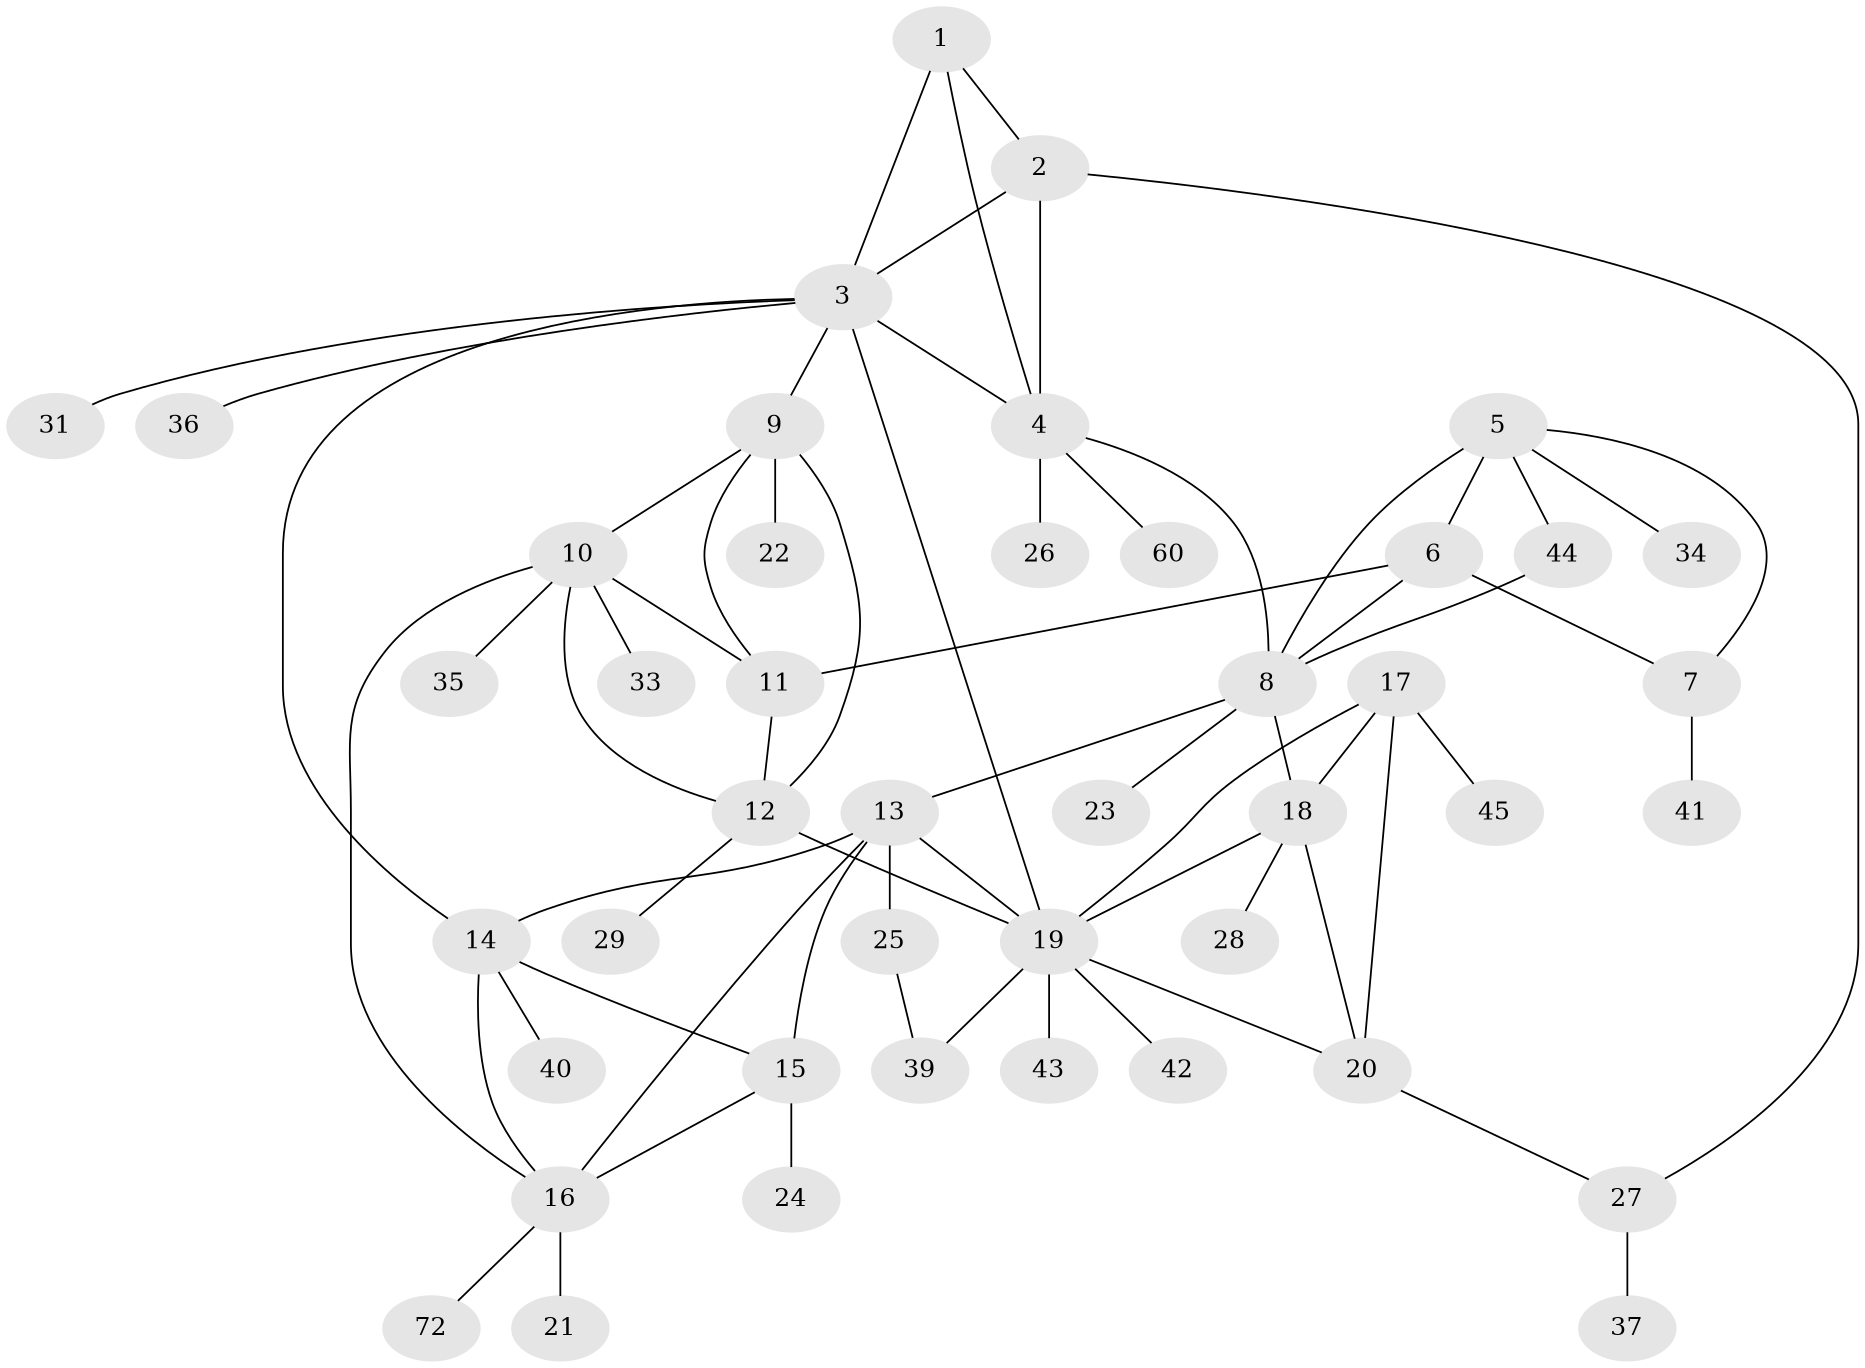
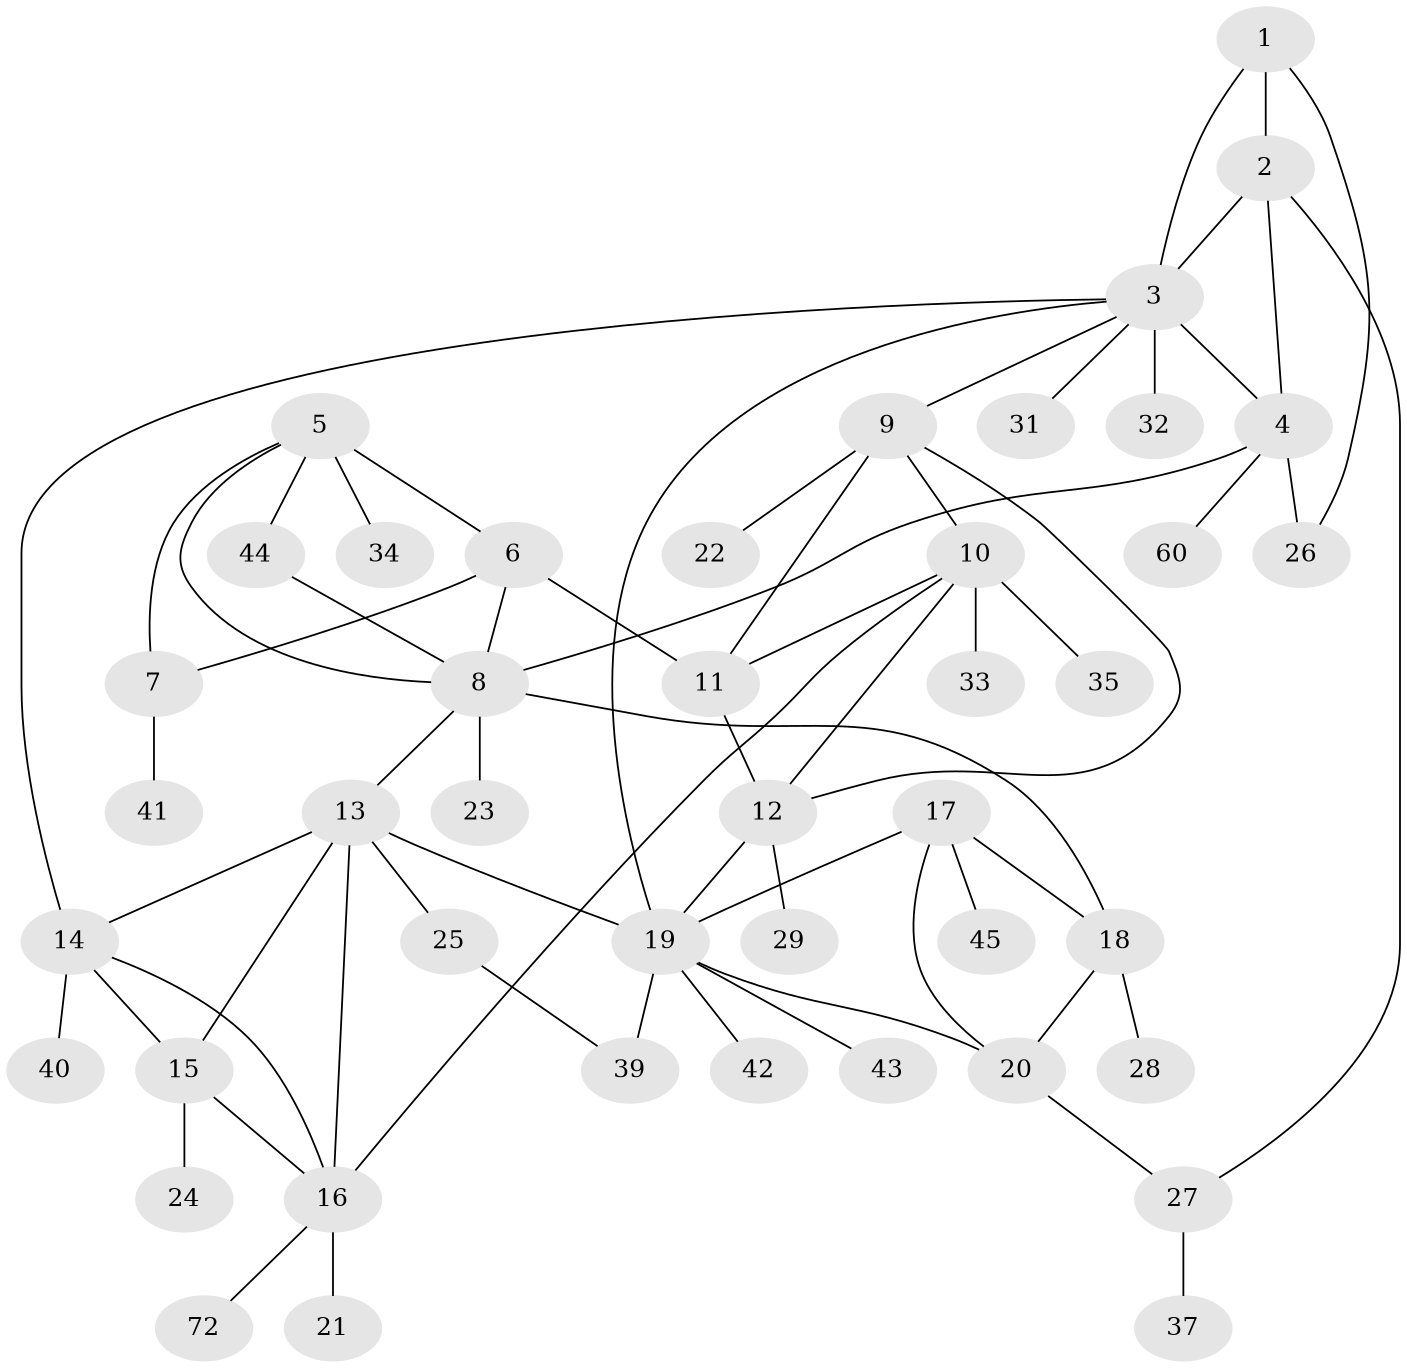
edge "1" -- "4": now "1" -- "26"
node "36": label "36" -> "32"
edge "18" -- "19": removed
